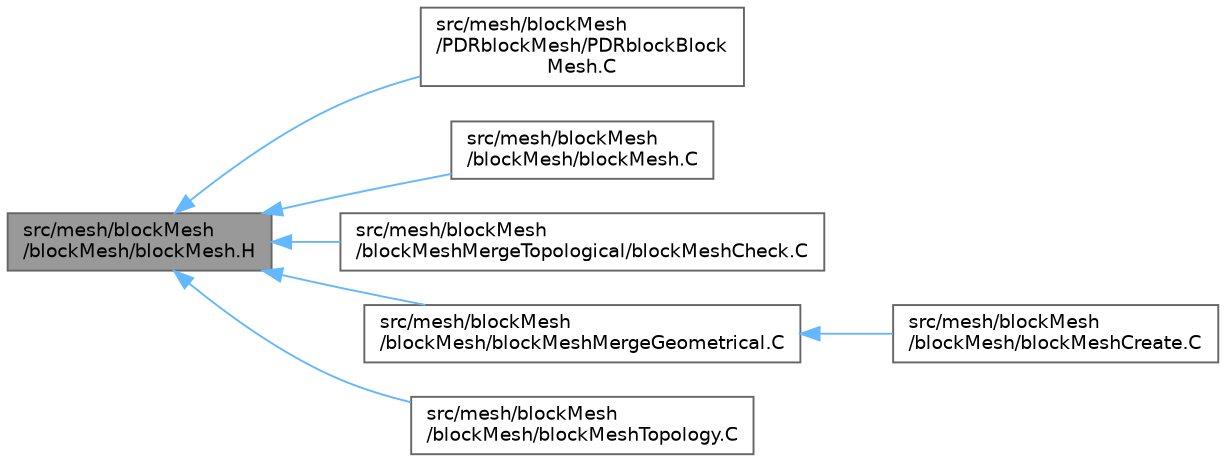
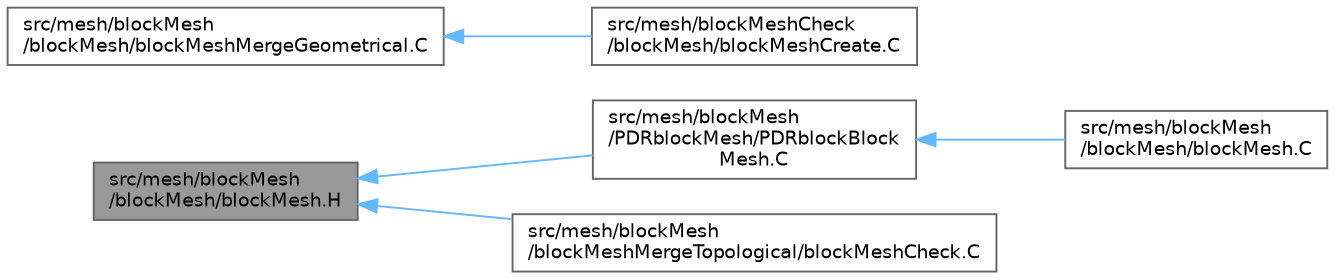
edge "src/mesh/blockMesh /blockMesh/blockMesh.C" -> "src/mesh/blockMesh /blockMesh/blockMesh.H": now "src/mesh/blockMesh /blockMesh/blockMesh.C" -> "src/mesh/blockMesh /PDRblockMesh/PDRblockBlock Mesh.C"
edge "src/mesh/blockMesh /blockMesh/blockMeshMergeGeometrical.C" -> "src/mesh/blockMesh /blockMesh/blockMesh.H": removed
node "src/mesh/blockMesh /blockMesh/blockMeshCreate.C": label "src/mesh/blockMesh /blockMesh/blockMeshCreate.C" -> "src/mesh/blockMeshCheck /blockMesh/blockMeshCreate.C"
node "src/mesh/blockMesh /blockMesh/blockMeshTopology.C": removed
